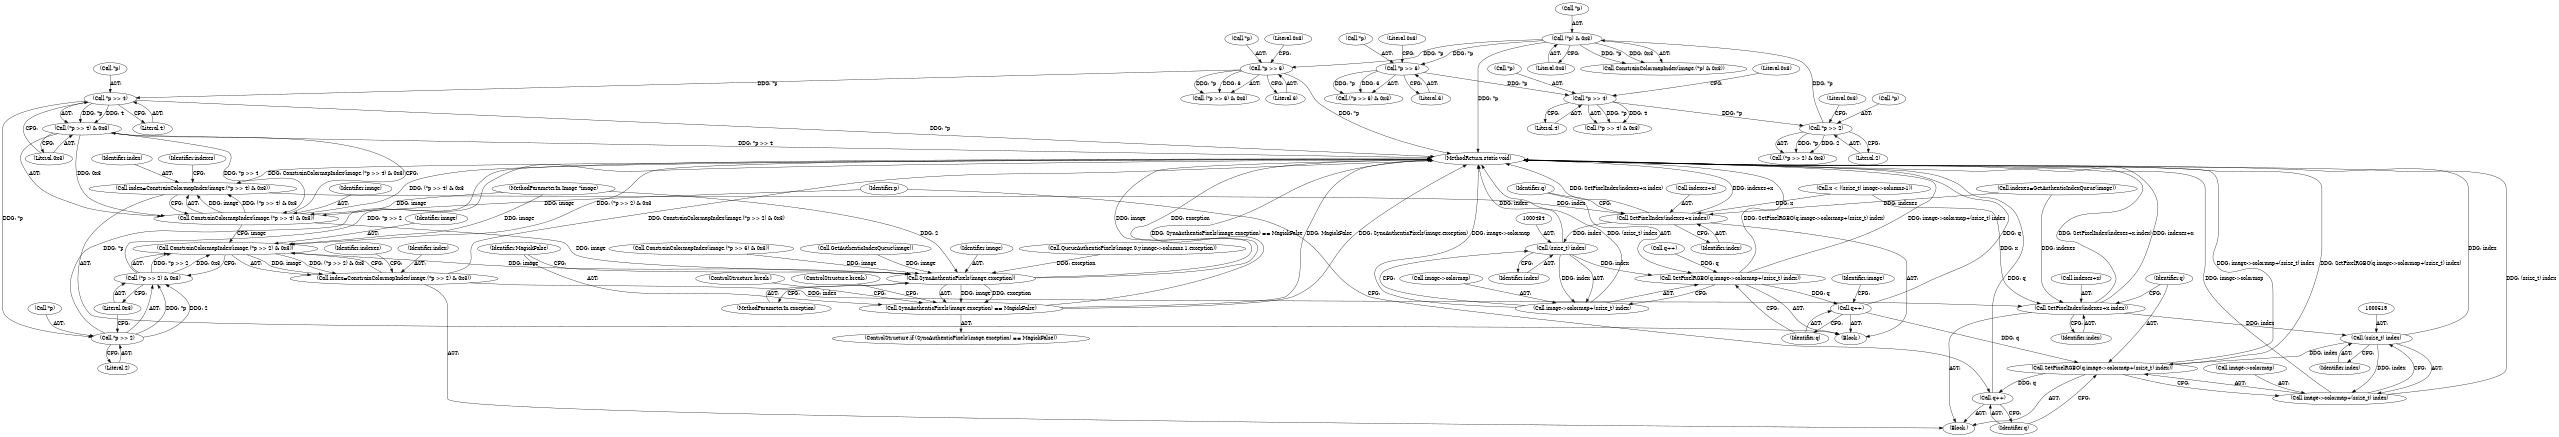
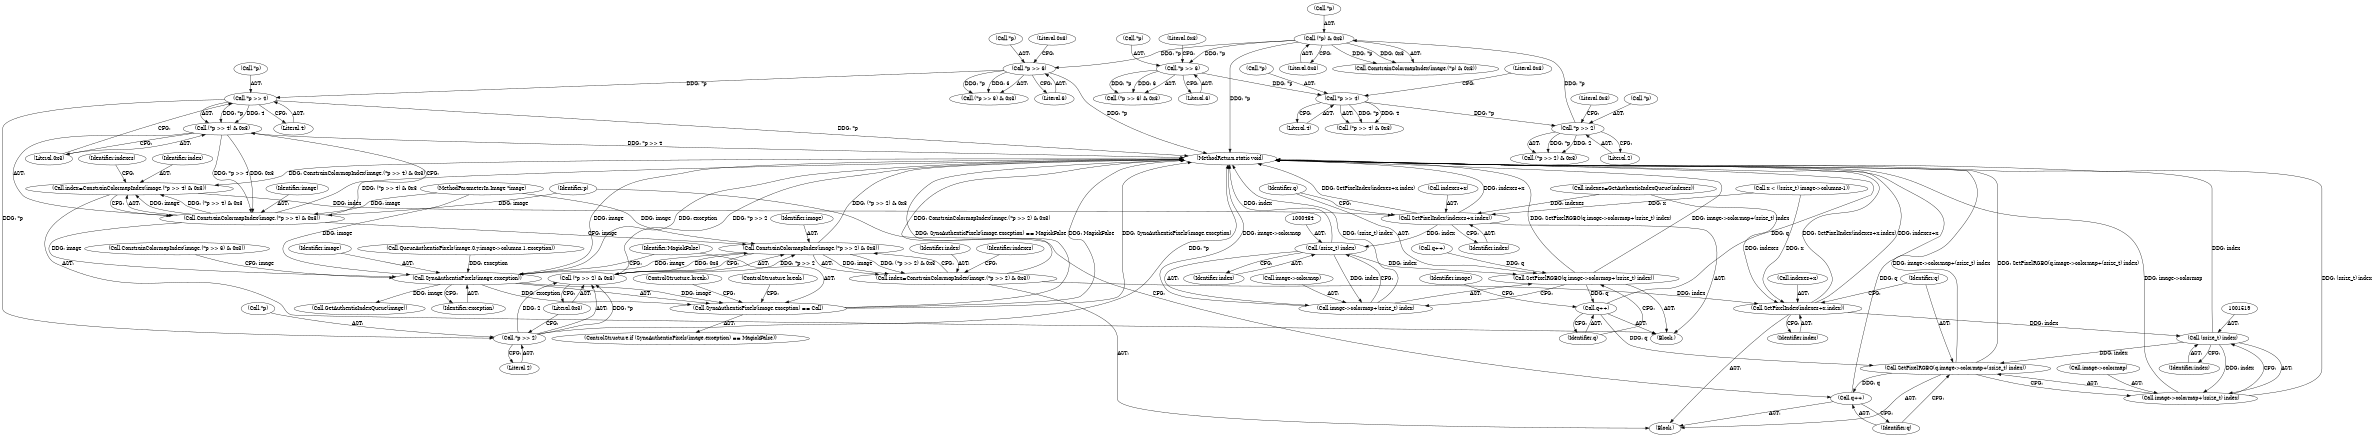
edge "(MethodReturn,static void)" -> "(Call,ConstrainColormapIndex(image,(*p >> 2) & 0x3))": reversed
node "(Call,indexes=GetAuthenticIndexQueue(image))": label "(Call,indexes=GetAuthenticIndexQueue(image))" -> "(Call,indexes=GetAuthenticIndexQueue(indexes))"
edge "(MethodParameterIn,Image *image)" -> "(Call,SyncAuthenticPixels(image,exception))": label "DDG: 2" -> "DDG: image"
edge "(Call,ConstrainColormapIndex(image,(*p >> 6) & 0x3))" -> "(Call,SyncAuthenticPixels(image,exception))": label "DDG: image" -> "CFG: image"
edge "(Call,GetAuthenticIndexQueue(image))" -> "(Call,SyncAuthenticPixels(image,exception))": reversed
node "(MethodParameterIn,exception)": label "(MethodParameterIn,exception)" -> "(Identifier,exception)"
node "(Call,SyncAuthenticPixels(image,exception) == MagickFalse)": label "(Call,SyncAuthenticPixels(image,exception) == MagickFalse)" -> "(Call,SyncAuthenticPixels(image,exception) == Call)"
node "1000519": label "1000519" -> "1001519"
